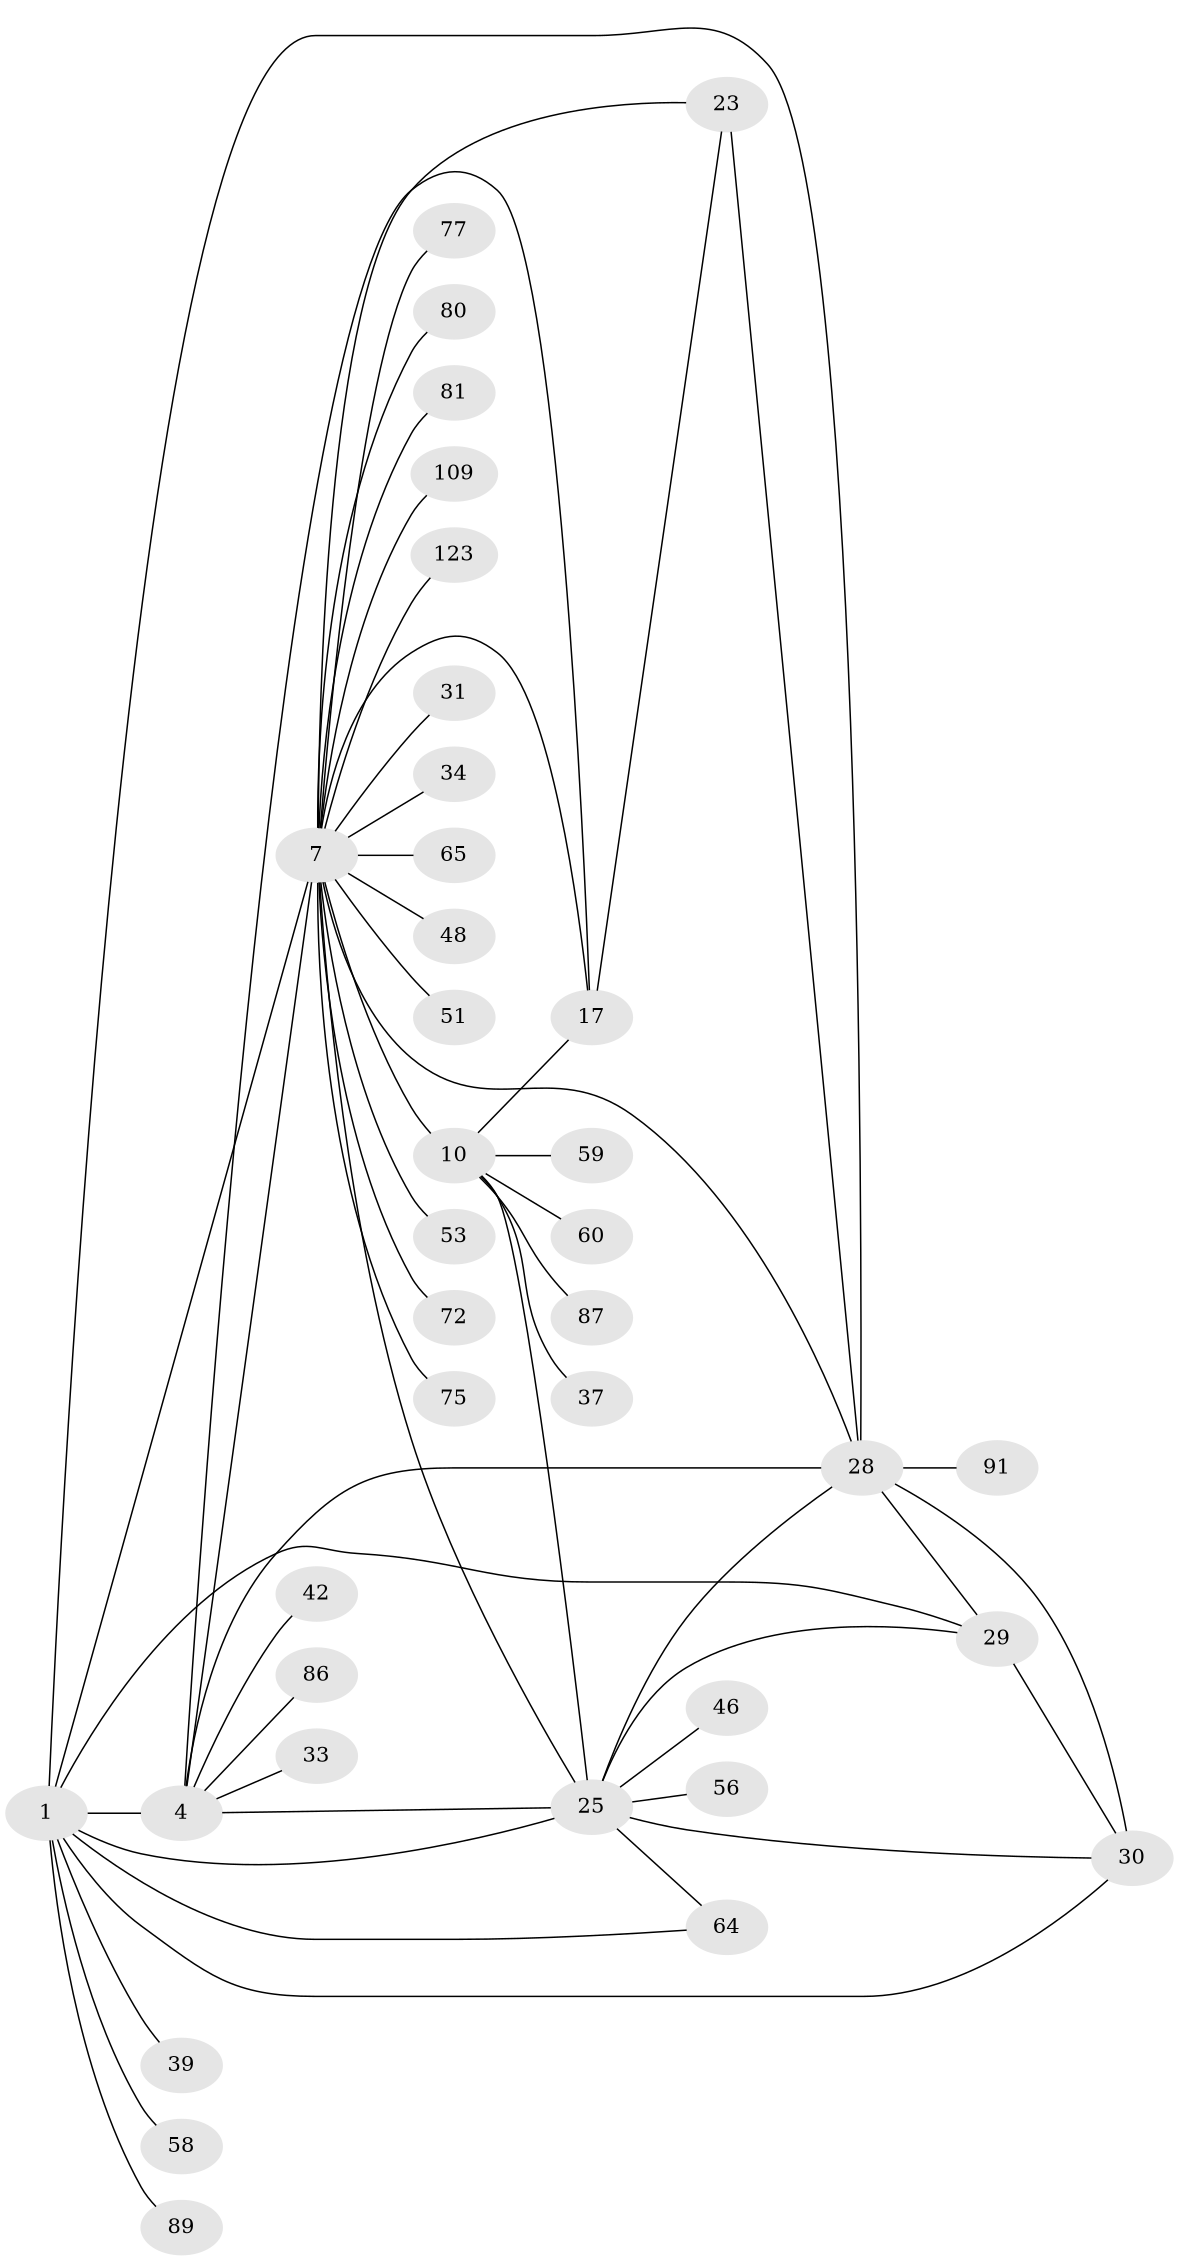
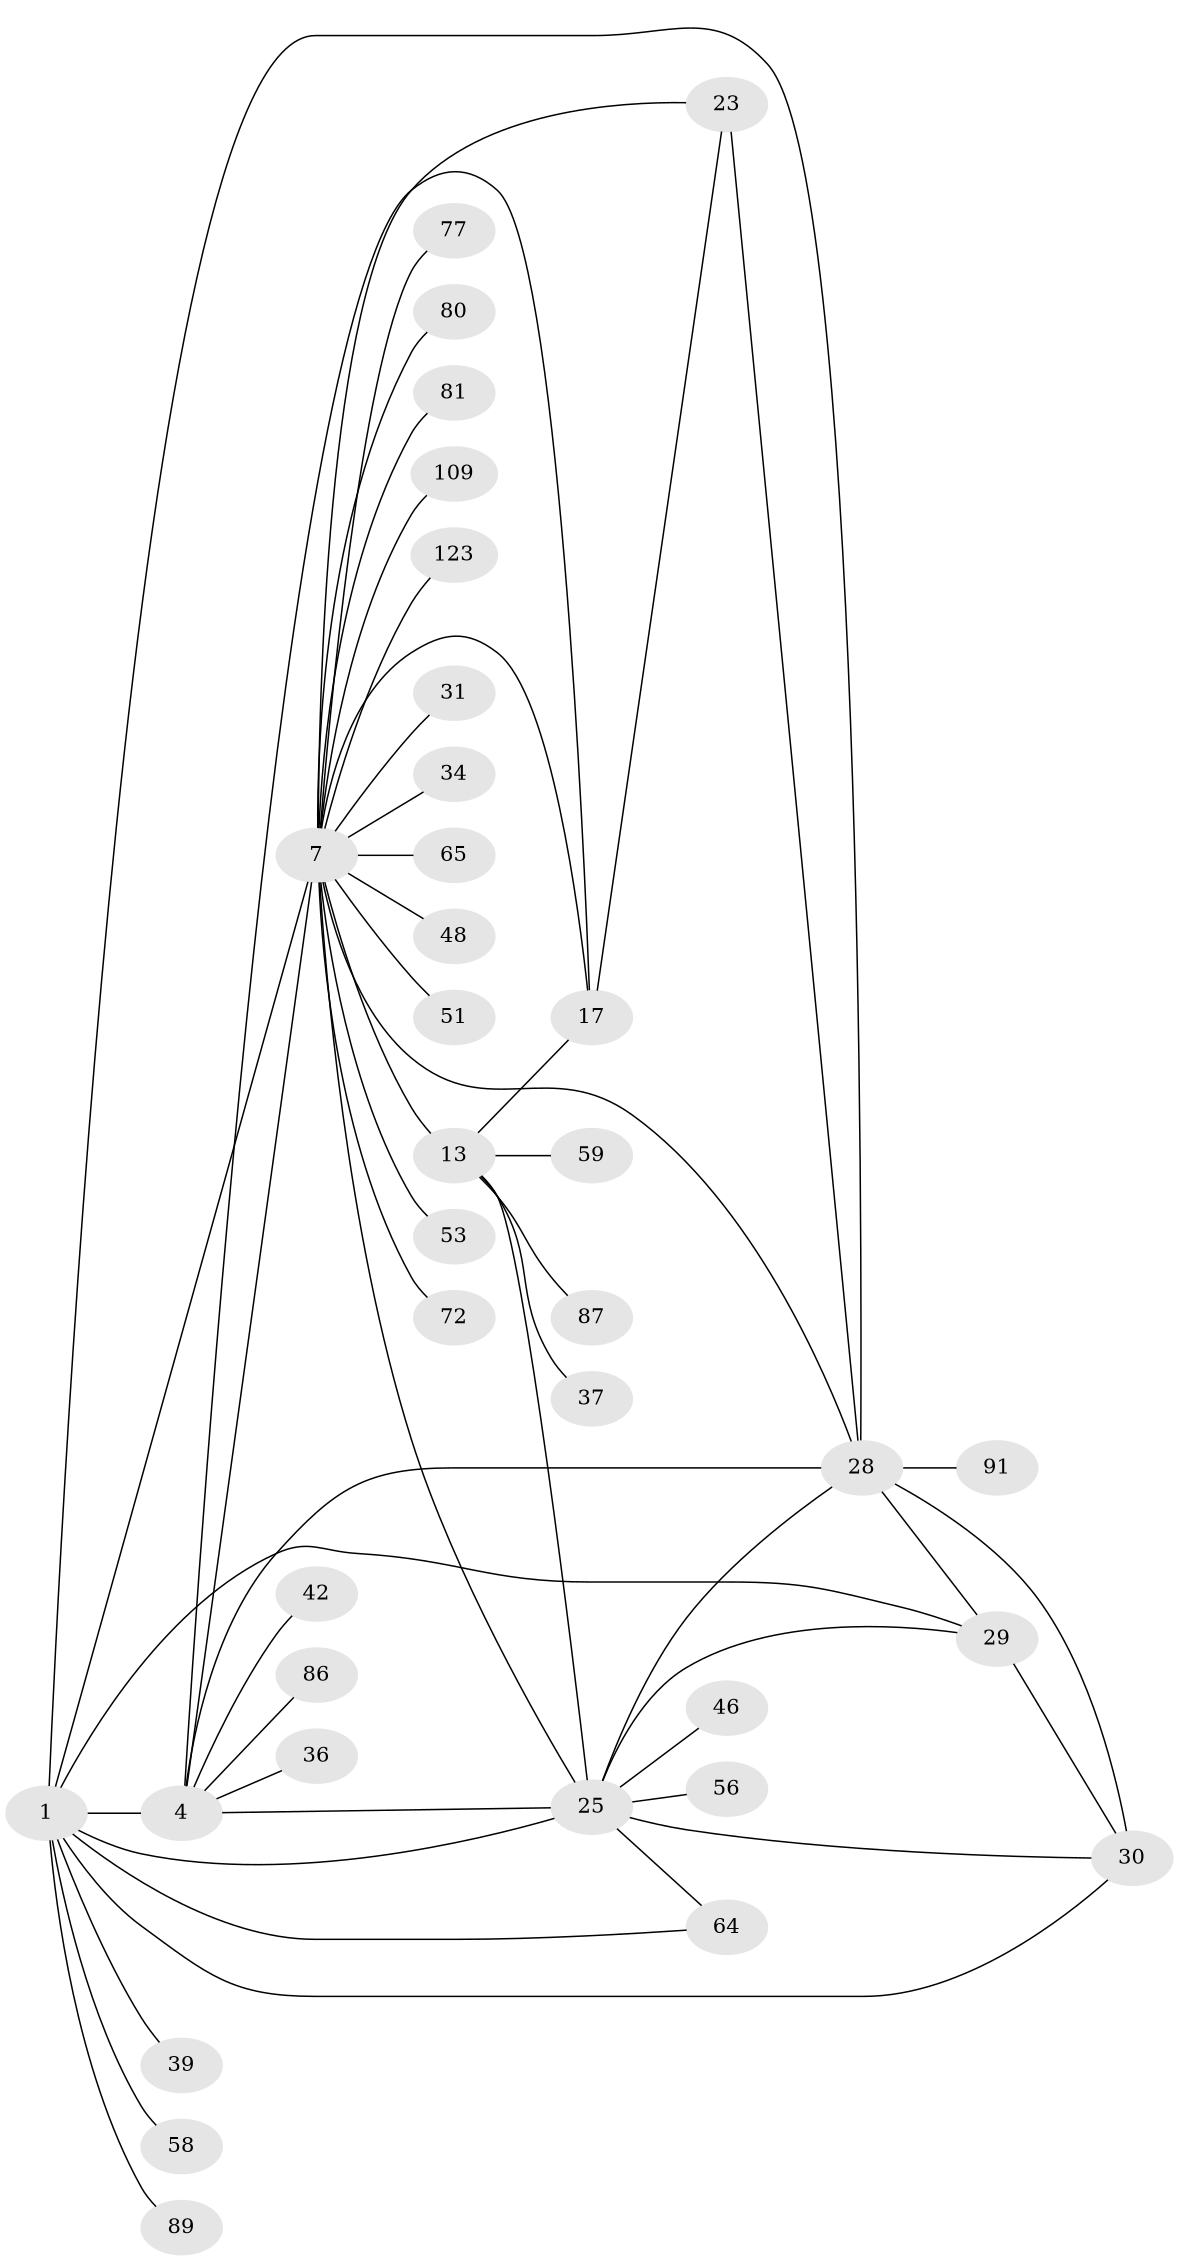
node "10": label "10" -> "13"
node "60": removed
node "75": removed
node "33": label "33" -> "36"
